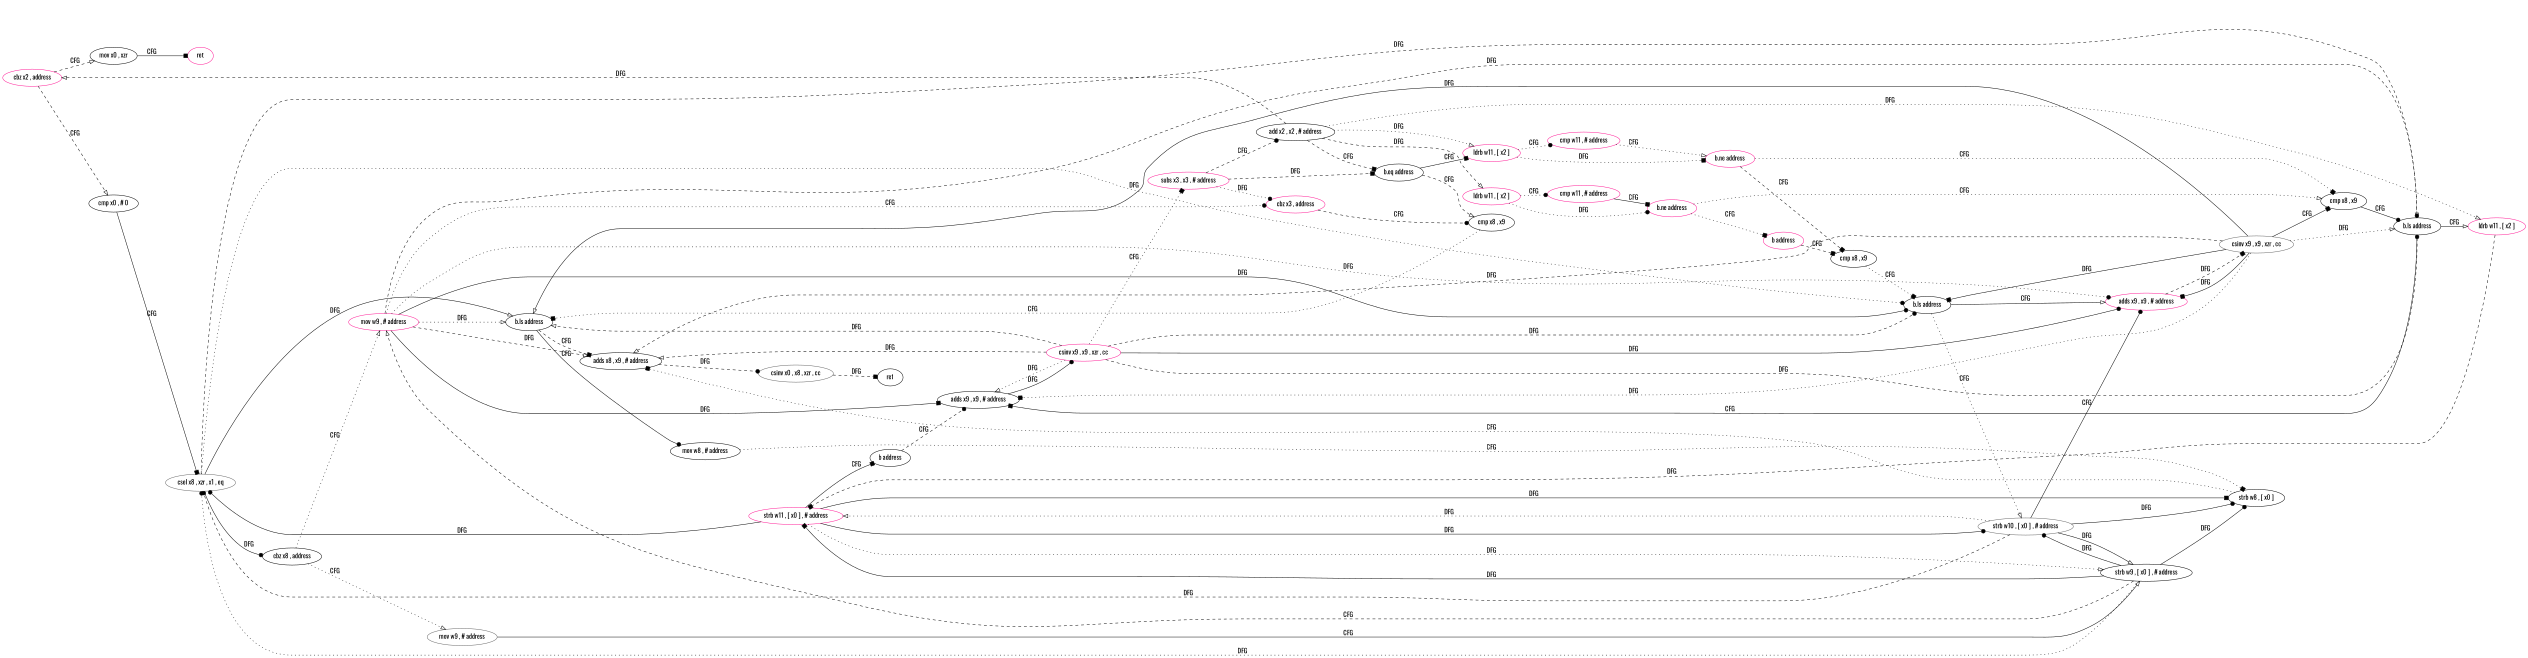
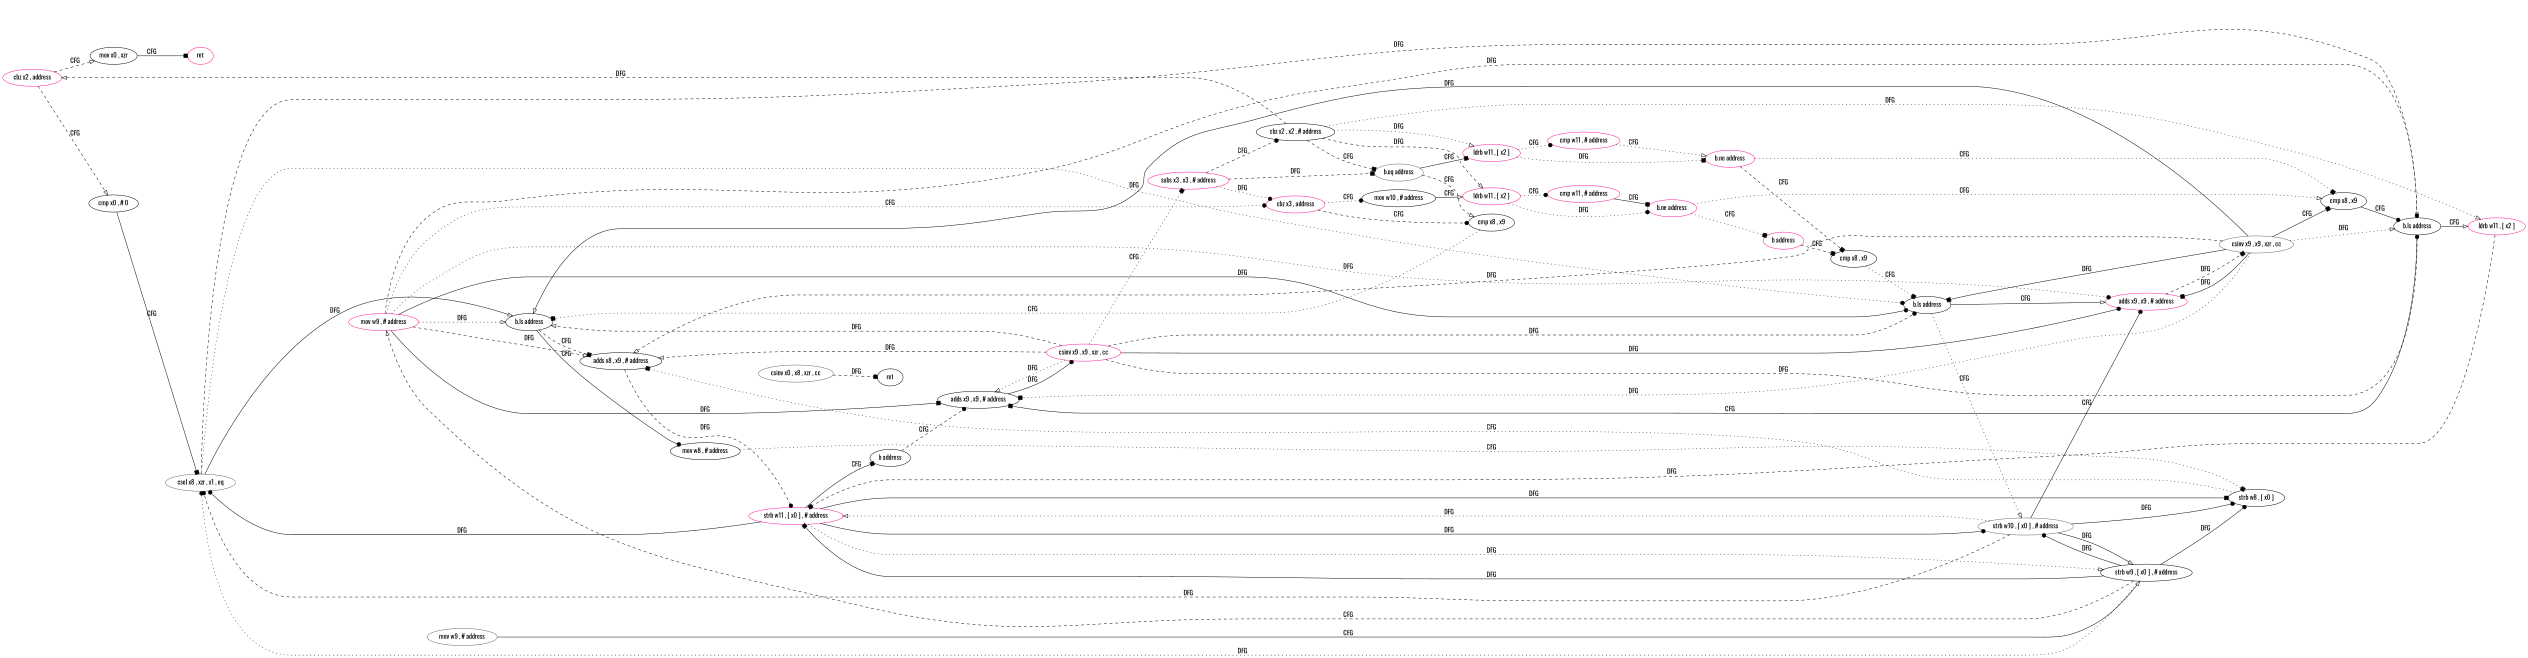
node "add x2 , x2 , # address": label "add x2 , x2 , # address" -> "cbz x2 , x2 , # address"
node "b.eq address": color black -> gray40
node "mov w10 , # address": added
edge "adds x8 , x9 , # address" -> "csinv x0 , x8 , xzr , cc": now "adds x8 , x9 , # address" -> "strb w11 , [ x0 ] , # address"
node "cbz x8 , address": removed
